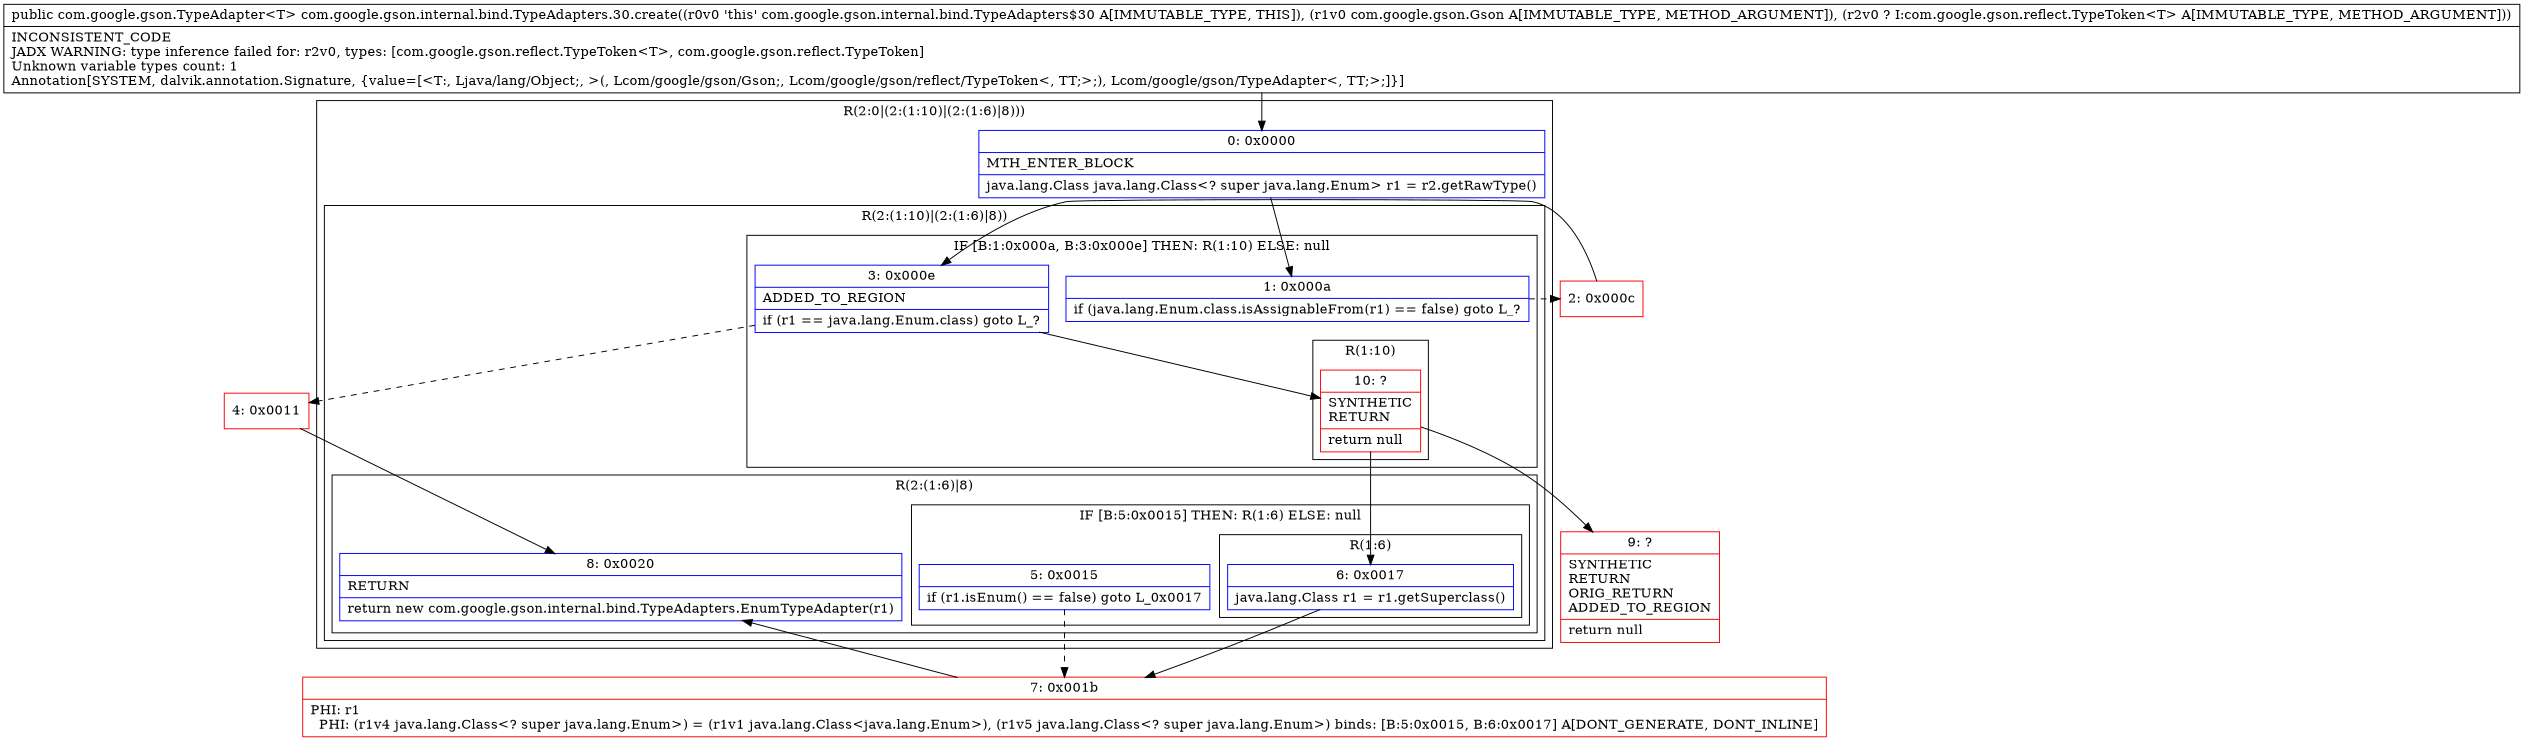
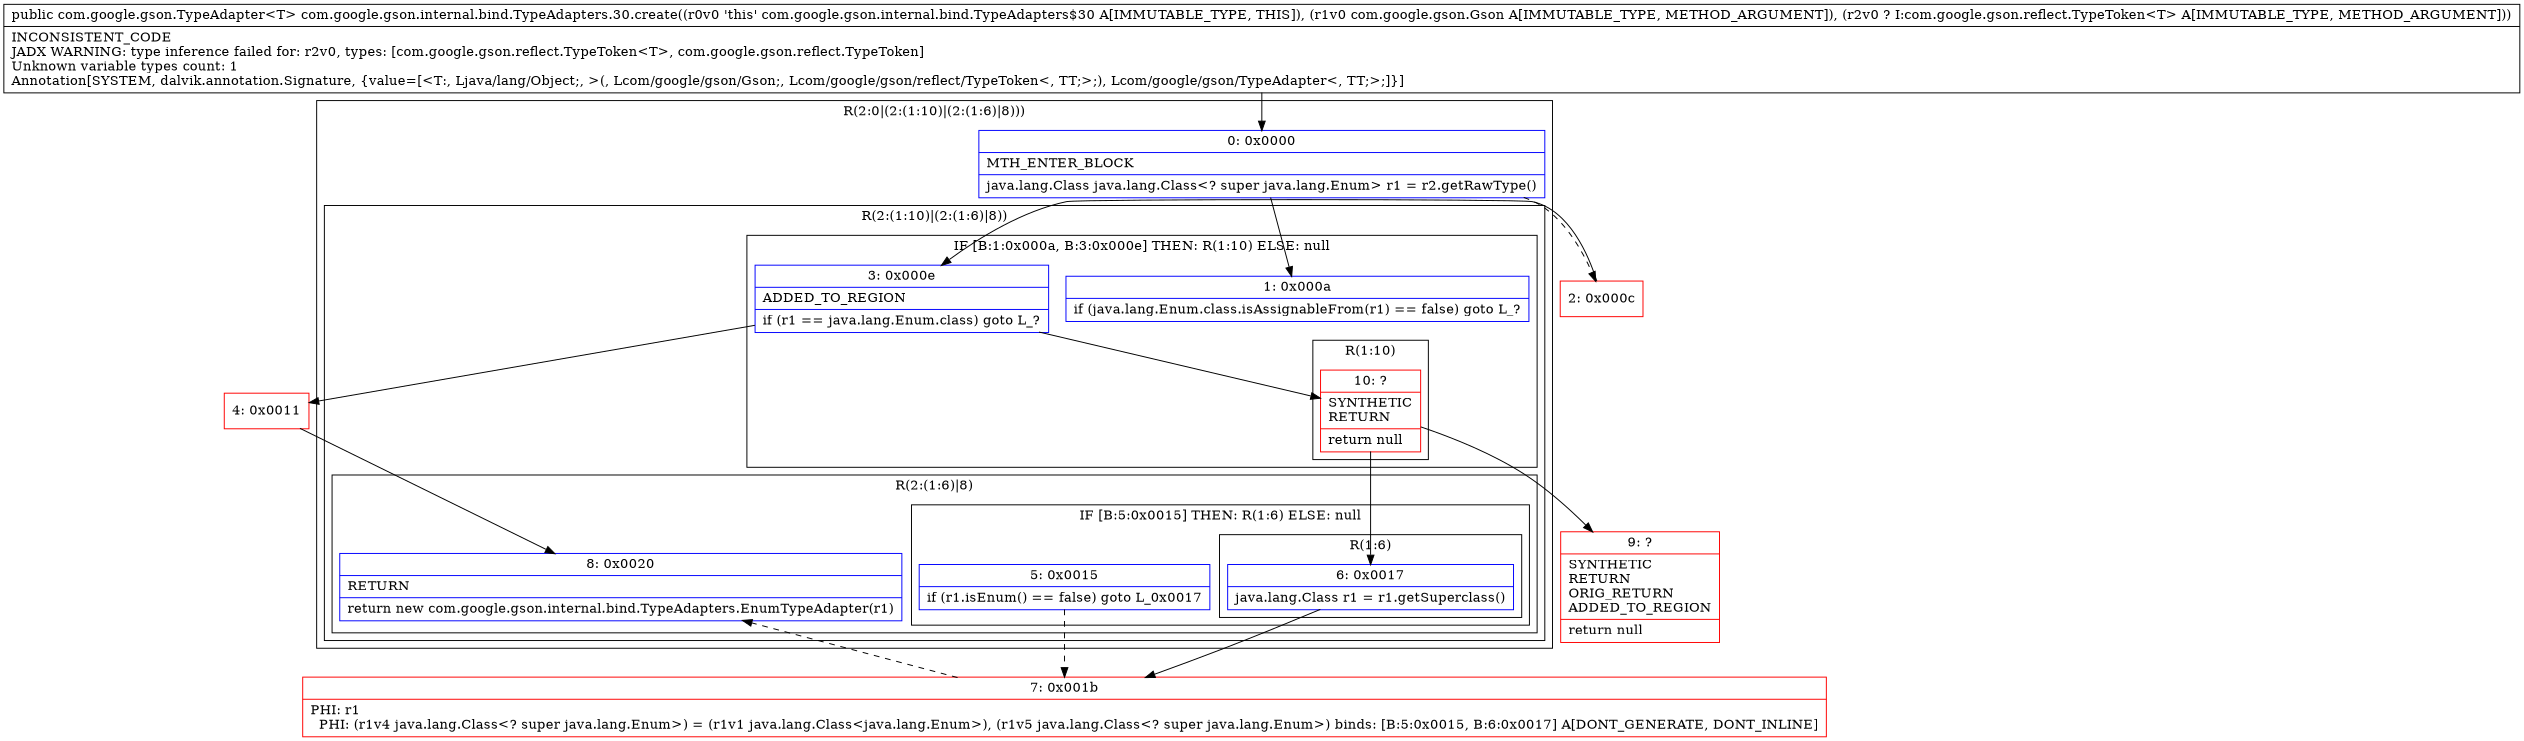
edge "1: 0x000a" -> "2: 0x000c": now "0: 0x0000" -> "2: 0x000c"
edge "3: 0x000e" -> "4: 0x0011": style dashed -> solid
edge "7: 0x001b" -> "8: 0x0020": style solid -> dashed
